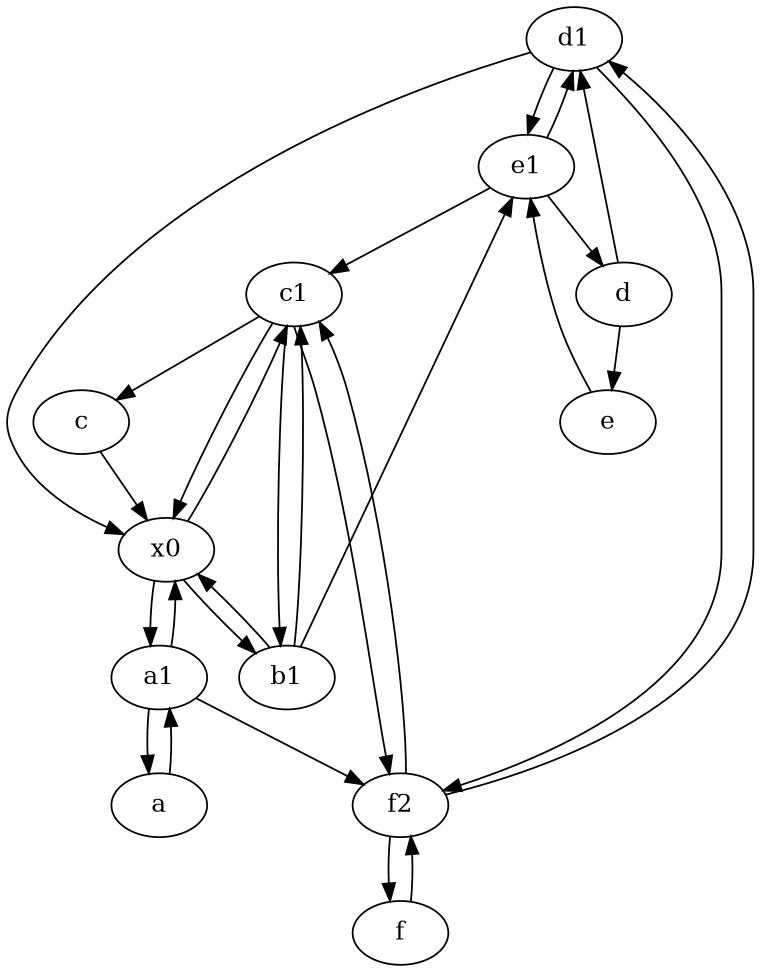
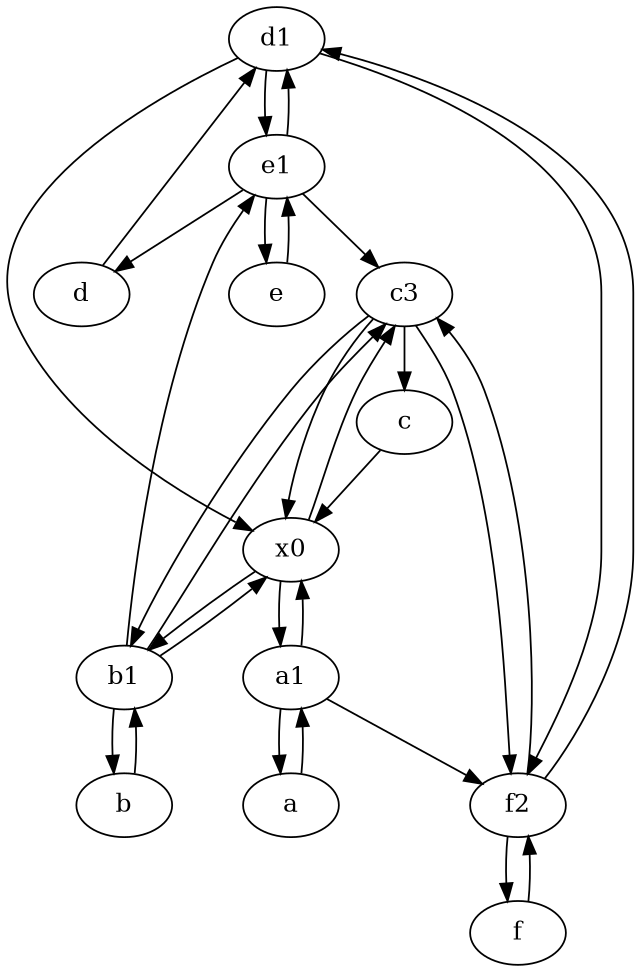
node "c1": label "c1" -> "c3"
edge "d" -> "e": now "e1" -> "e"
node "b": added
